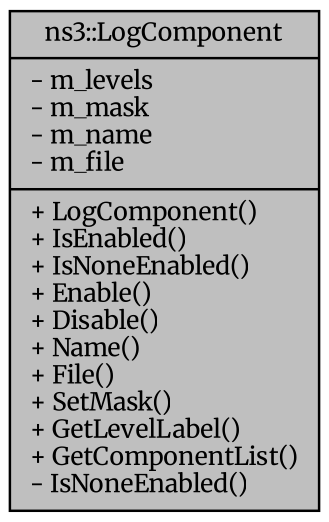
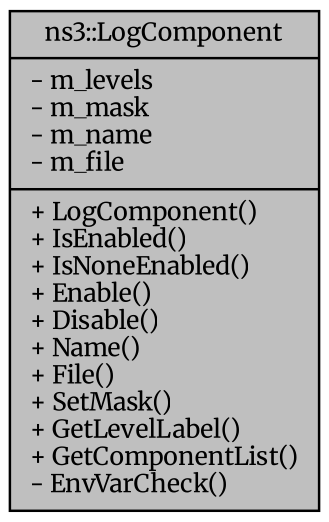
node "ns3::LogComponent": text "- IsNoneEnabled()" -> "- EnvVarCheck()"
